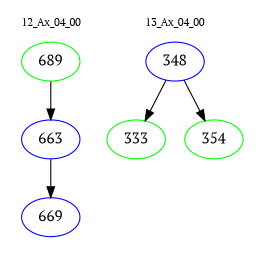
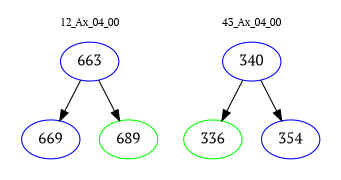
cluster "13_Ax_04_00": label "13_Ax_04_00" -> "43_Ax_04_00"
node "348": label "348" -> "340"
edge "689" -> "663": reversed
node "333": label "333" -> "336"
node "354": color green -> blue
